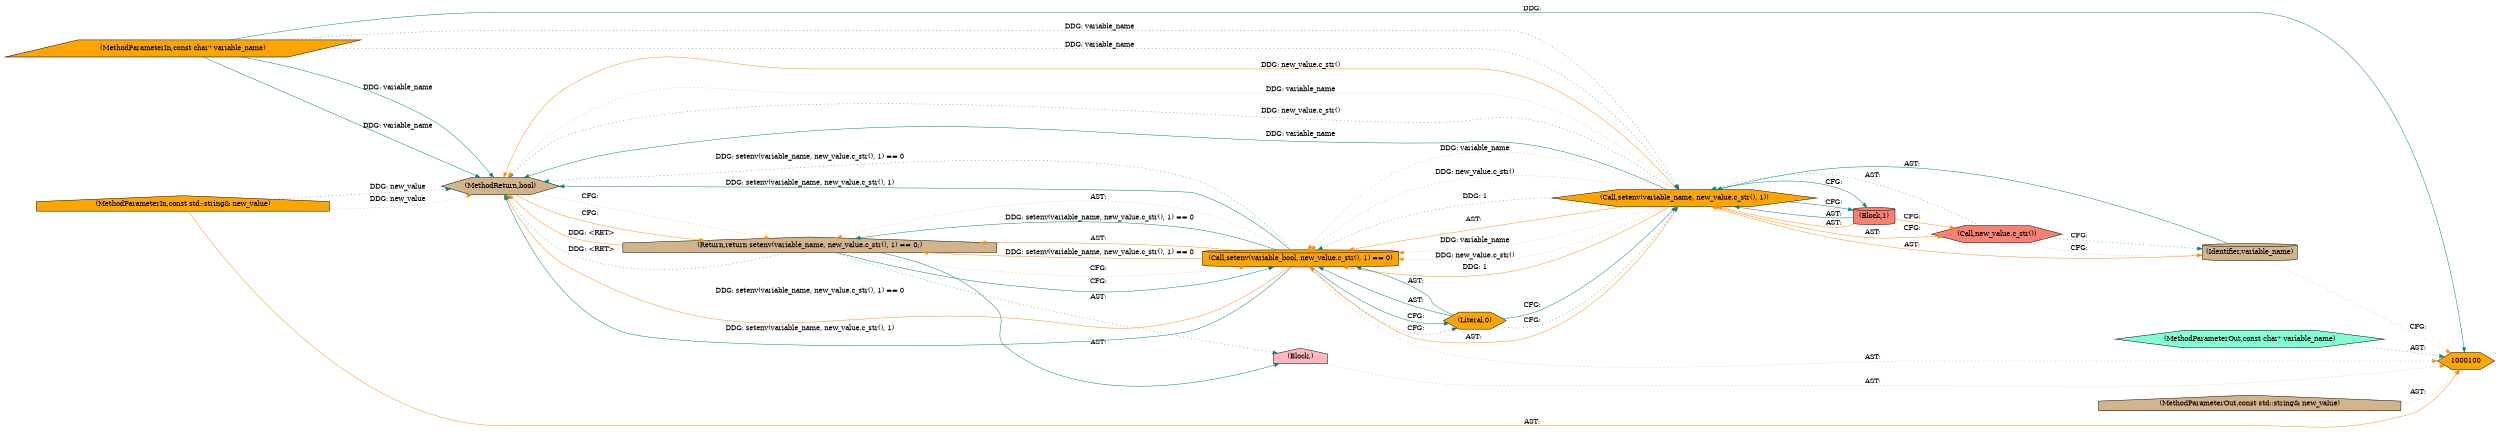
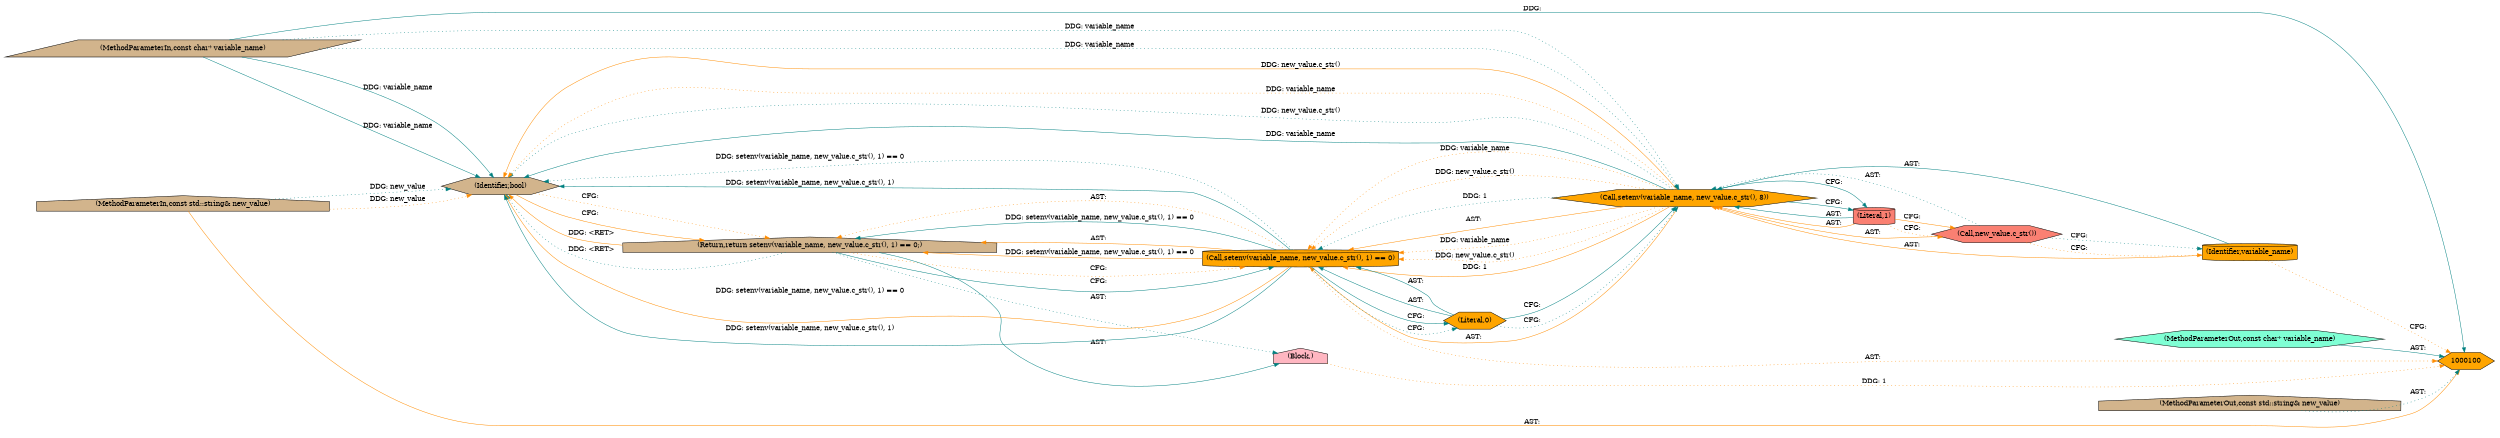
node "(MethodParameterIn,const char* variable_name)": fillcolor orange -> tan
node "(MethodReturn,bool)": label "(MethodReturn,bool)" -> "(Identifier,bool)"
node "(Call,setenv(variable_name, new_value.c_str(), 1))": label "(Call,setenv(variable_name, new_value.c_str(), 1))" -> "(Call,setenv(variable_name, new_value.c_str(), 8))"
node "(MethodParameterIn,const std::string& new_value)": fillcolor orange -> tan
node "(Block,1)": label "(Block,1)" -> "(Literal,1)"
node "(Identifier,variable_name)": fillcolor tan -> orange
node "(Call,setenv(variable_bool, new_value.c_str(), 1) == 0)": label "(Call,setenv(variable_bool, new_value.c_str(), 1) == 0)" -> "(Call,setenv(variable_name, new_value.c_str(), 1) == 0)"
edge "(MethodParameterOut,const char* variable_name)" -> "1000100": style dotted -> solid
edge "(Block,)" -> "1000100": label "AST: " -> "DDG: 1"
edge "(MethodParameterOut,const std::string& new_value)" -> "1000100": color darkorange -> teal
